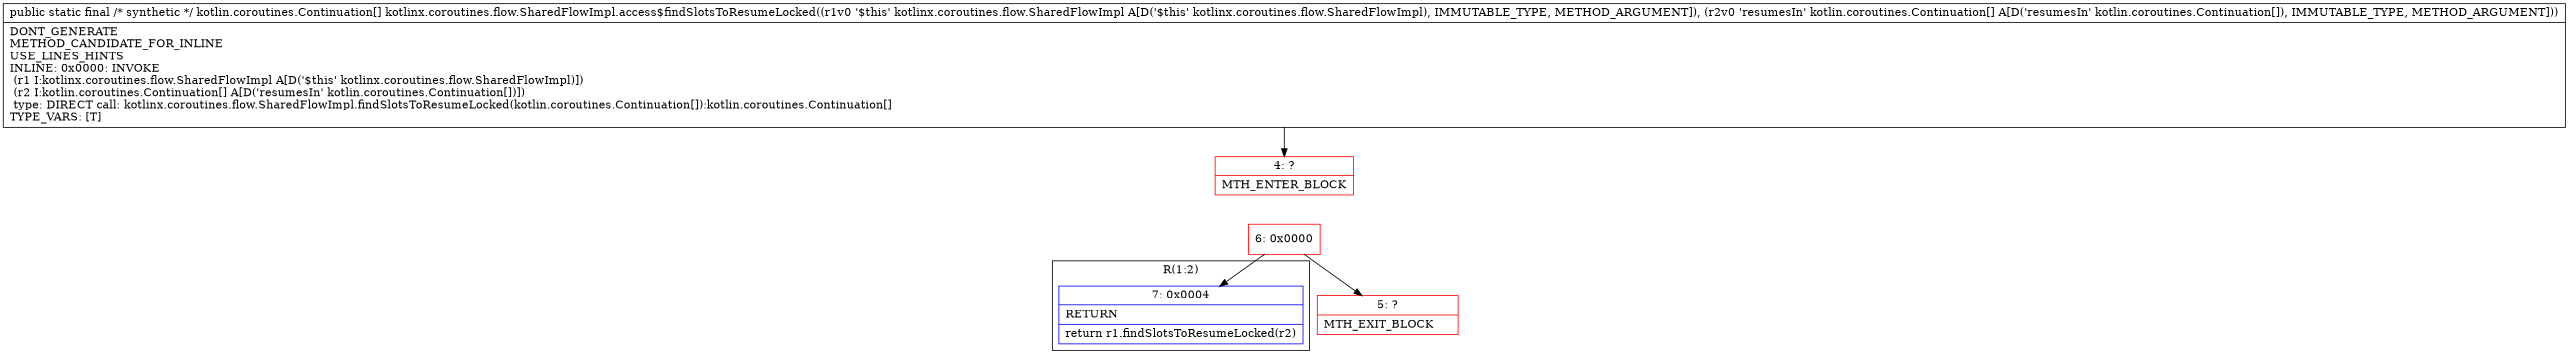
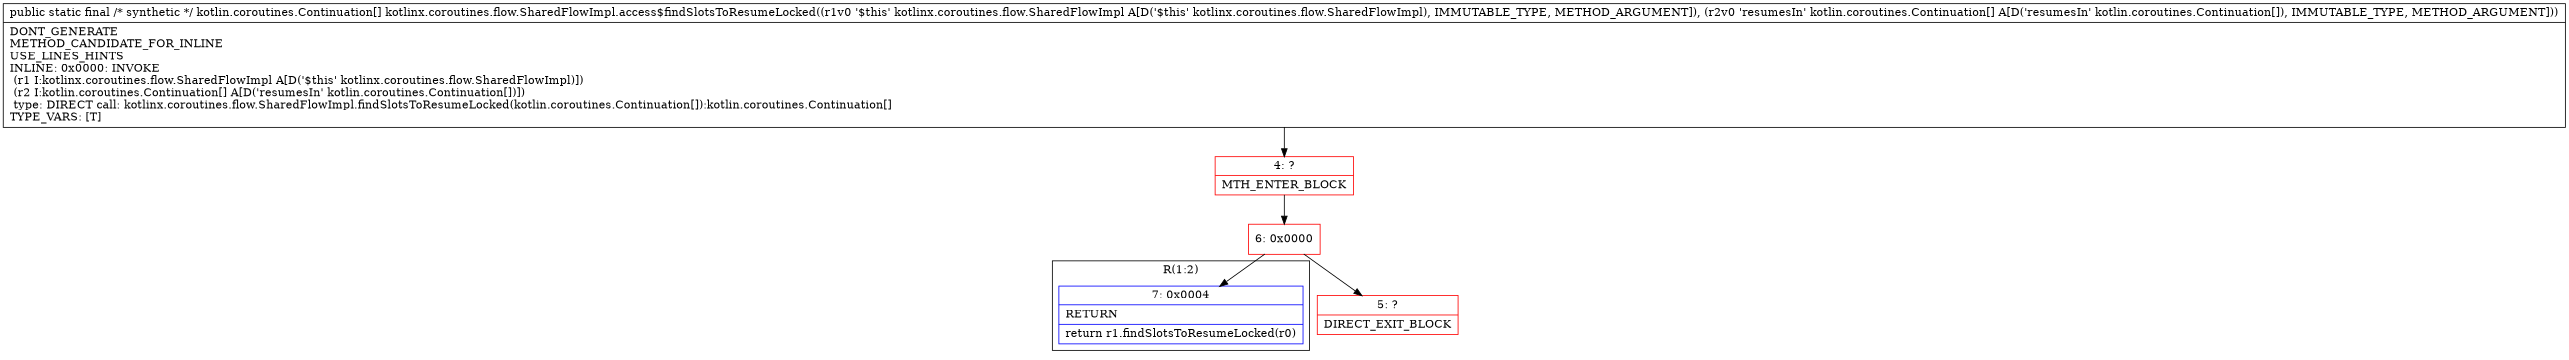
edge "4: ?" -> "6: 0x0000": added
node "5: ?": text "MTH_EXIT_BLOCK" -> "DIRECT_EXIT_BLOCK"
node "7: 0x0004": text "return r1.findSlotsToResumeLocked(r2)" -> "return r1.findSlotsToResumeLocked(r0)"
